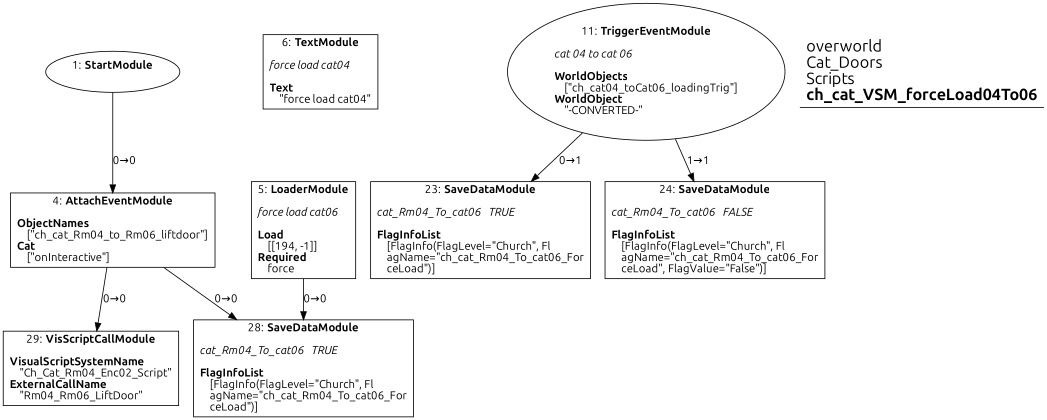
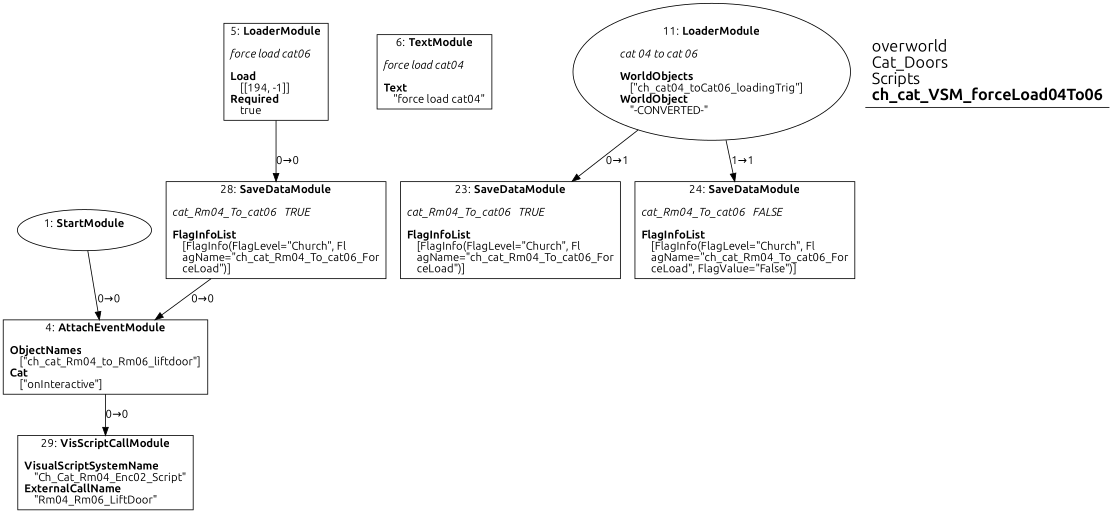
node "11:": text "TriggerEventModule" -> "LoaderModule"
node "5:": text "force" -> "true"
edge "4:" -> "28:": reversed
